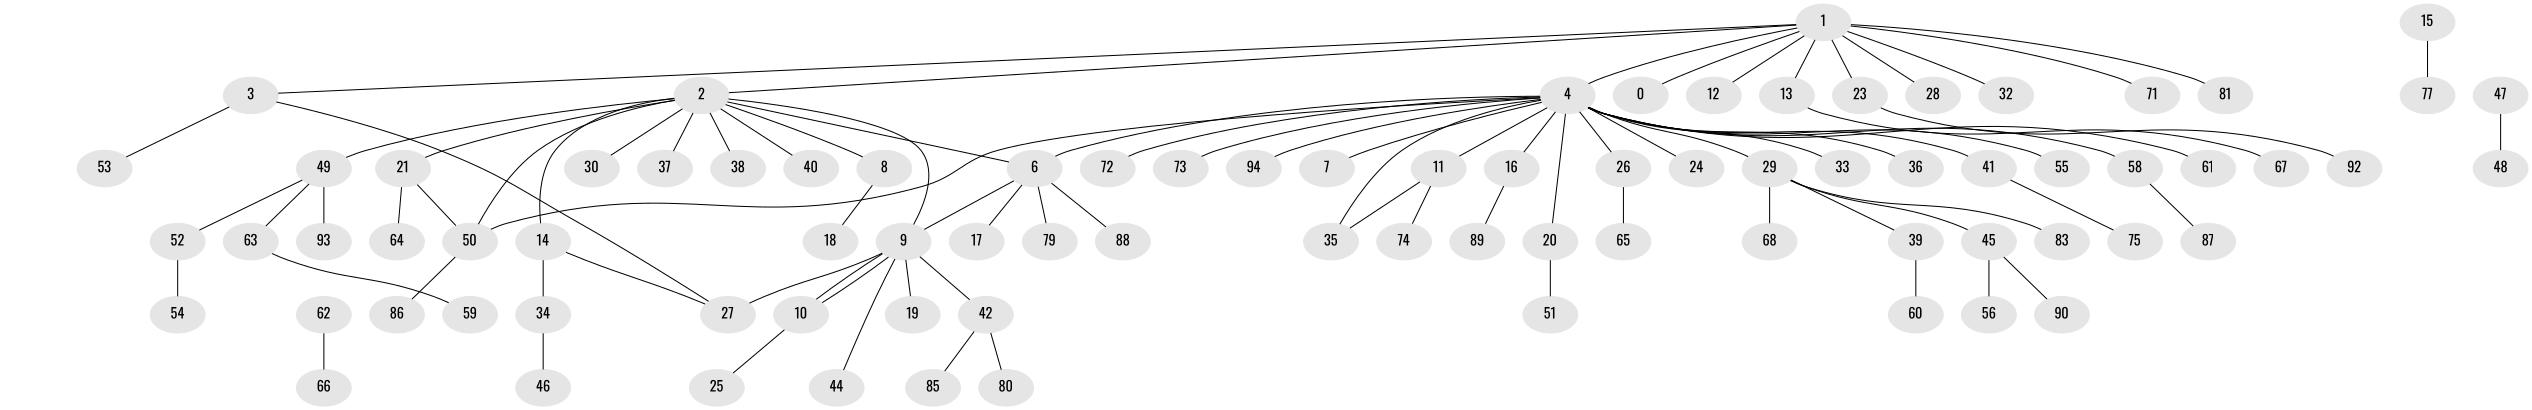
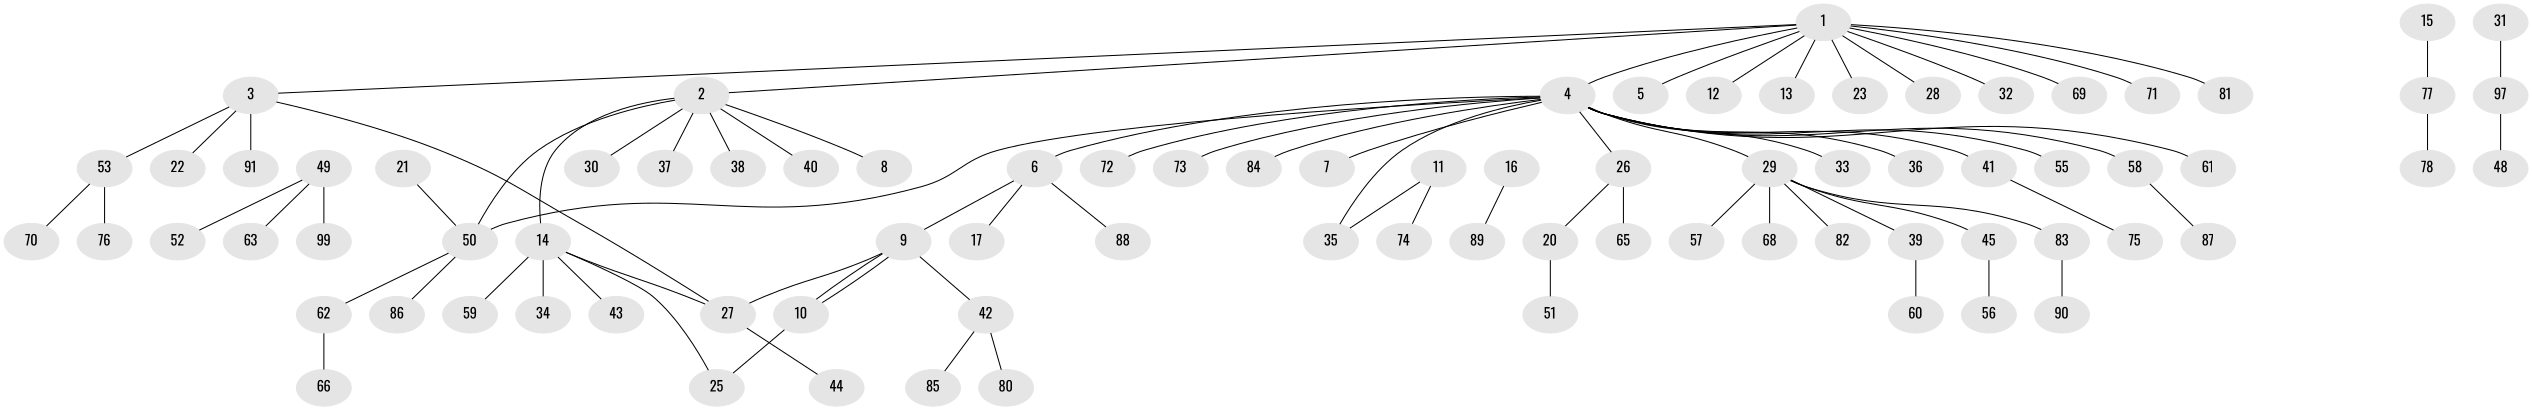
node "31": added
node "0": label "0" -> "5"
node "69": added
node "47": label "47" -> "97"
edge "2" -- "49": removed
edge "2" -- "9": removed
edge "2" -- "21": removed
edge "2" -- "6": removed
edge "4" -- "11": removed
edge "4" -- "16": removed
node "22": added
node "91": added
node "94": label "94" -> "84"
edge "4" -- "20": now "26" -- "20"
node "24": removed
node "67": removed
node "92": removed
node "78": added
node "70": added
node "76": added
node "93": label "93" -> "99"
node "64": removed
node "18": removed
node "79": removed
node "57": added
node "82": added
edge "63" -- "59": now "14" -- "59"
edge "50" -- "62": added
edge "45" -- "90": now "83" -- "90"
edge "14" -- "25": added
edge "9" -- "44": now "27" -- "44"
node "54": removed
node "43": added
node "19": removed
node "46": removed
